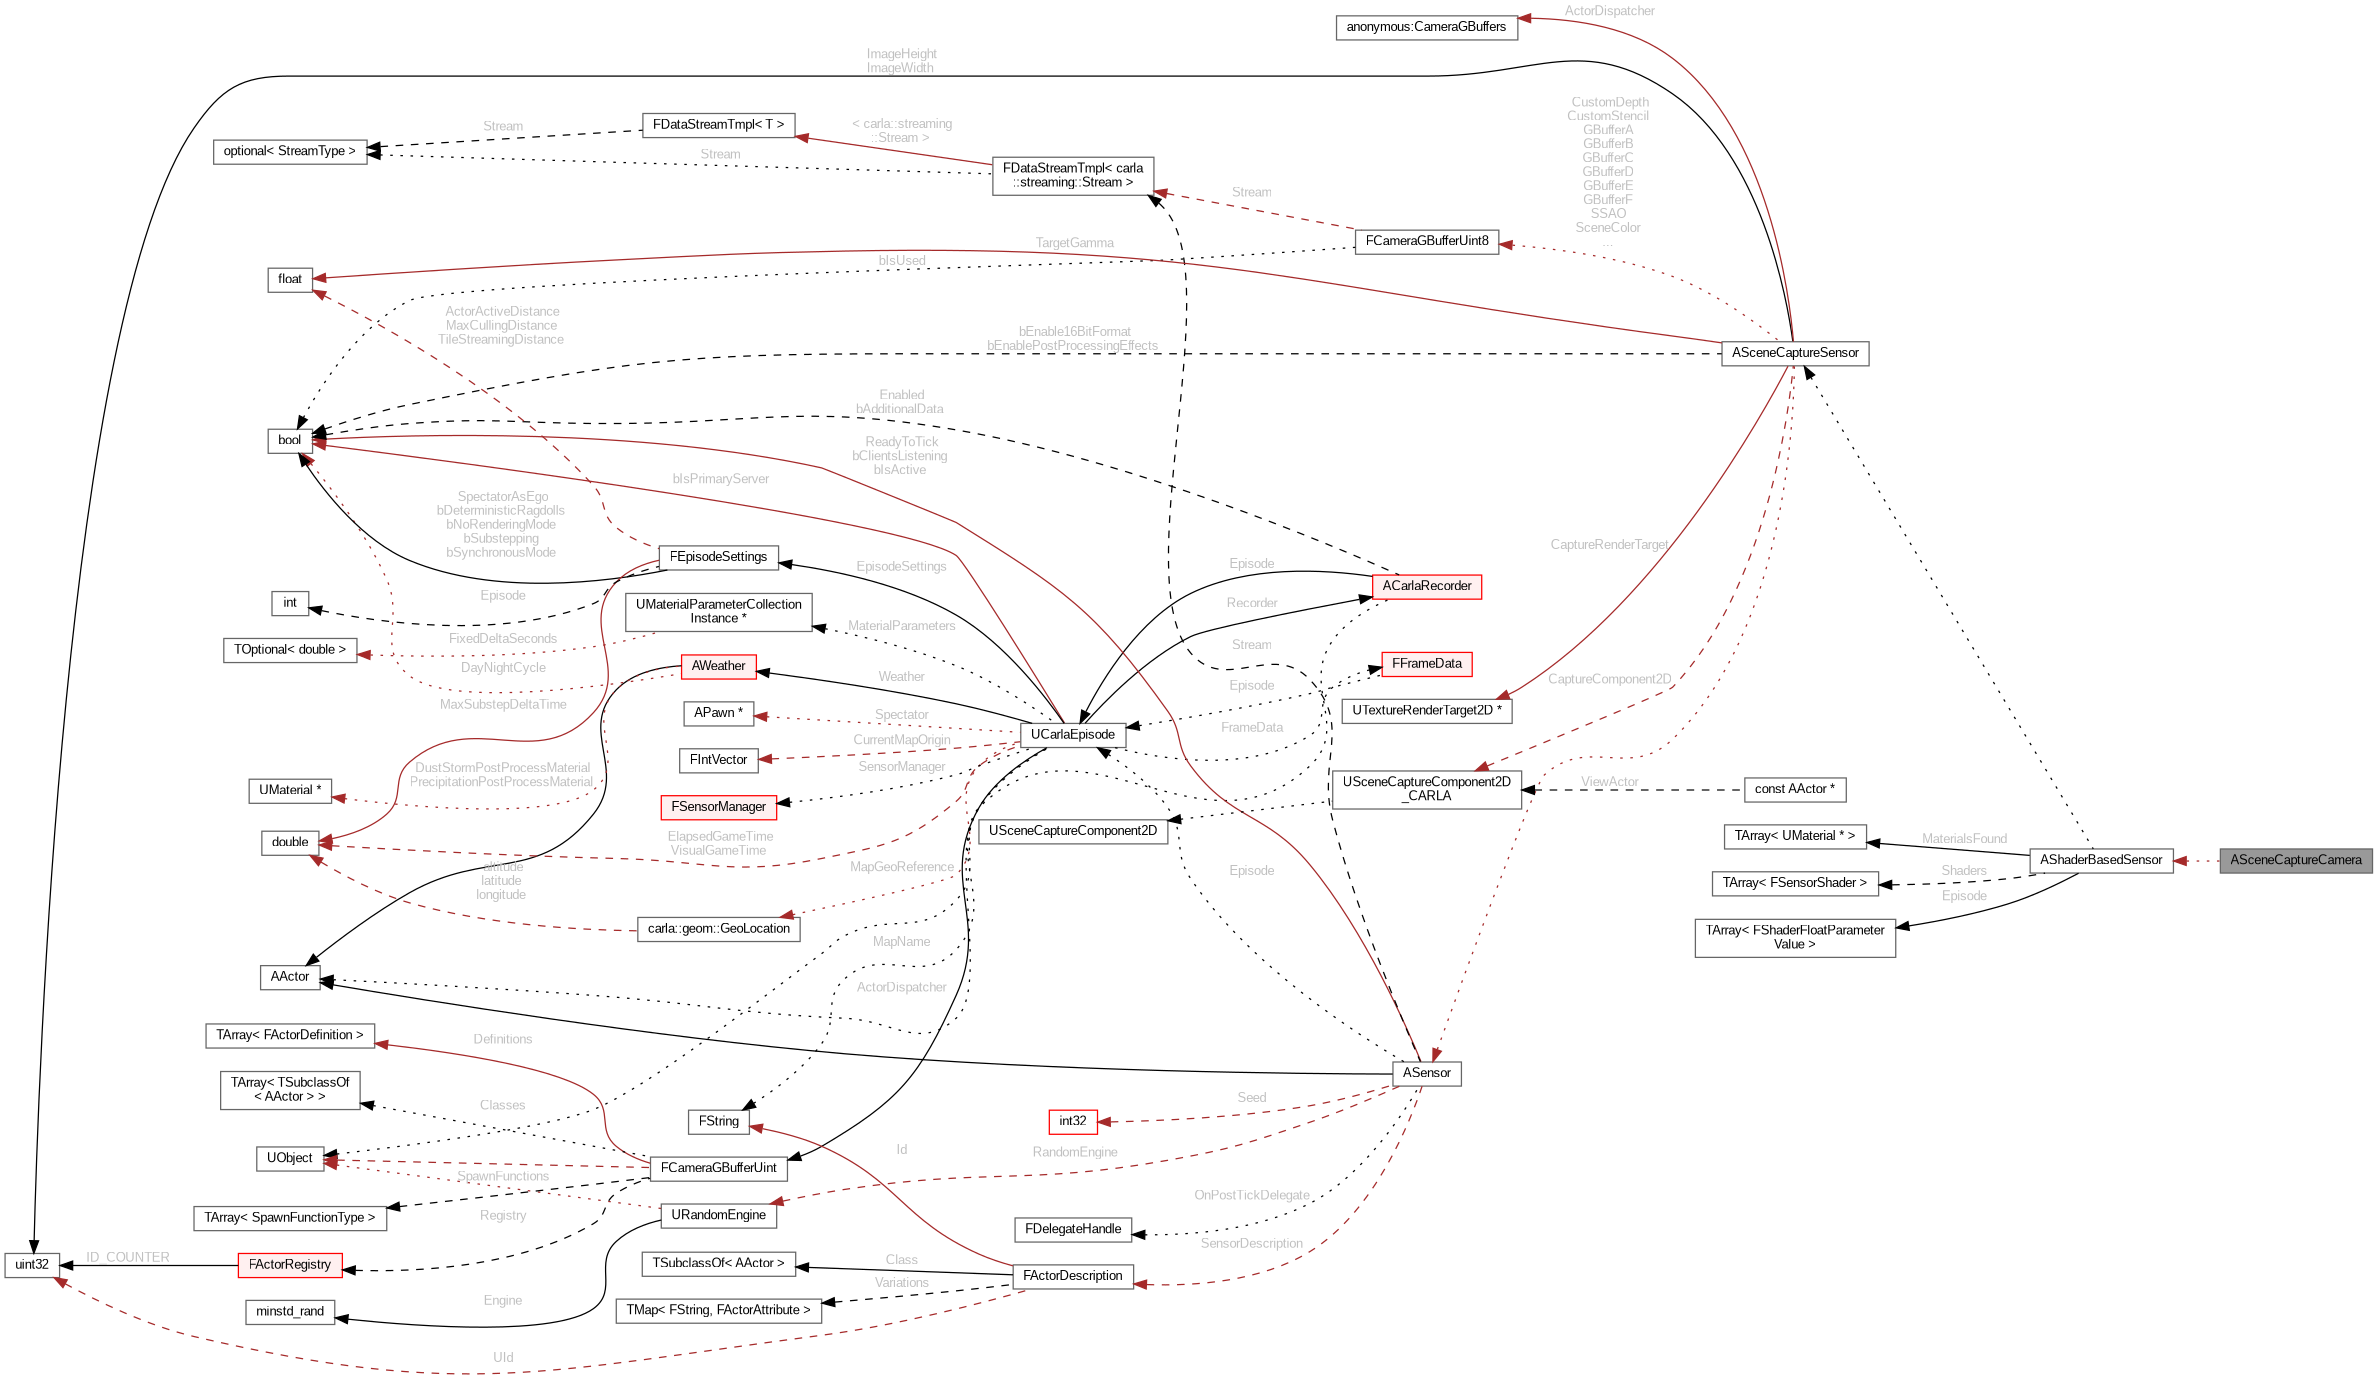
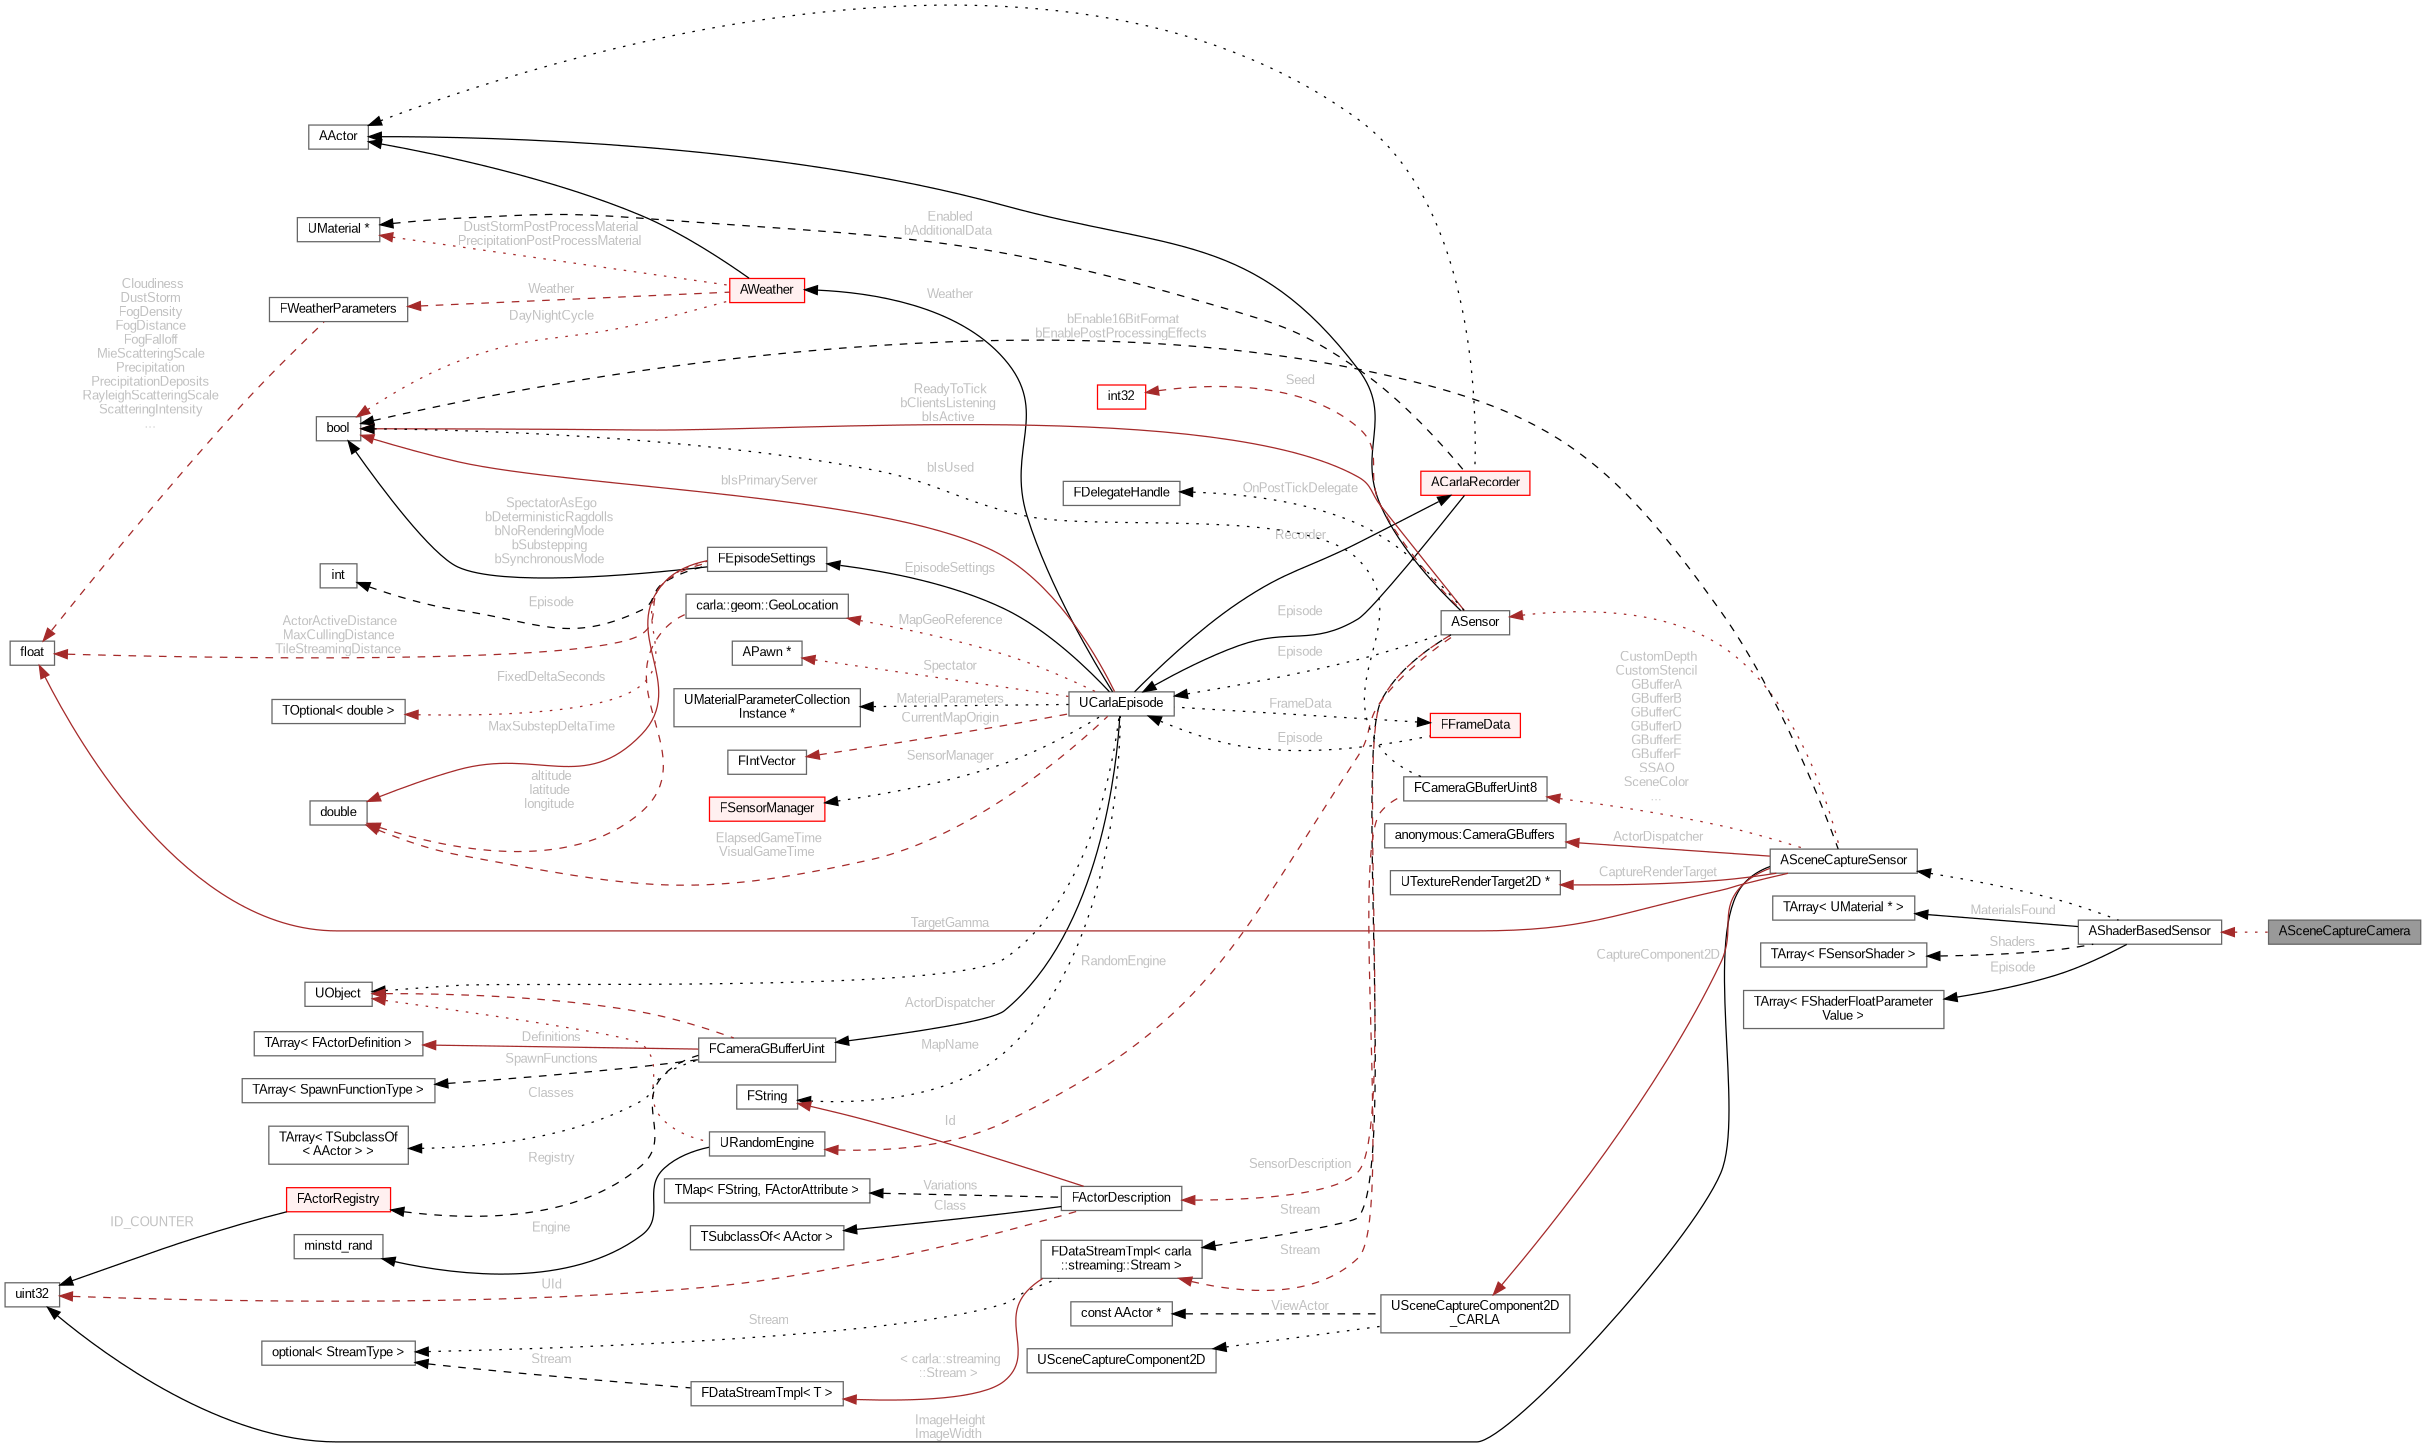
node "FWeatherParameters": added
edge "ACarlaRecorder" -> "bool": now "ACarlaRecorder" -> "UMaterial *"
edge "ASceneCaptureSensor" -> "USceneCaptureComponent2D _CARLA": style dashed -> solid
edge "UMaterialParameterCollection Instance *" -> "TOptional< double >": now "FEpisodeSettings" -> "TOptional< double >"
edge "const AActor *" -> "USceneCaptureComponent2D _CARLA": reversed
